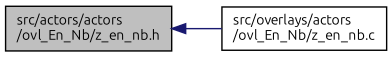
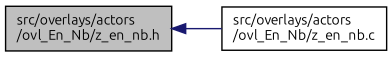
node "src/actors/actors /ovl_En_Nb/z_en_nb.h": label "src/actors/actors /ovl_En_Nb/z_en_nb.h" -> "src/overlays/actors /ovl_En_Nb/z_en_nb.h"
